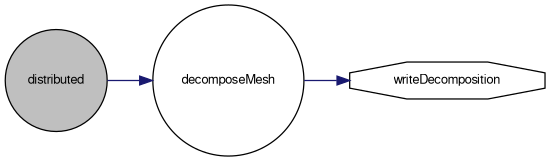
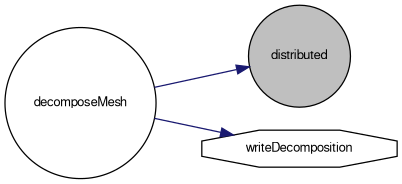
edge "distributed" -> "decomposeMesh": reversed
